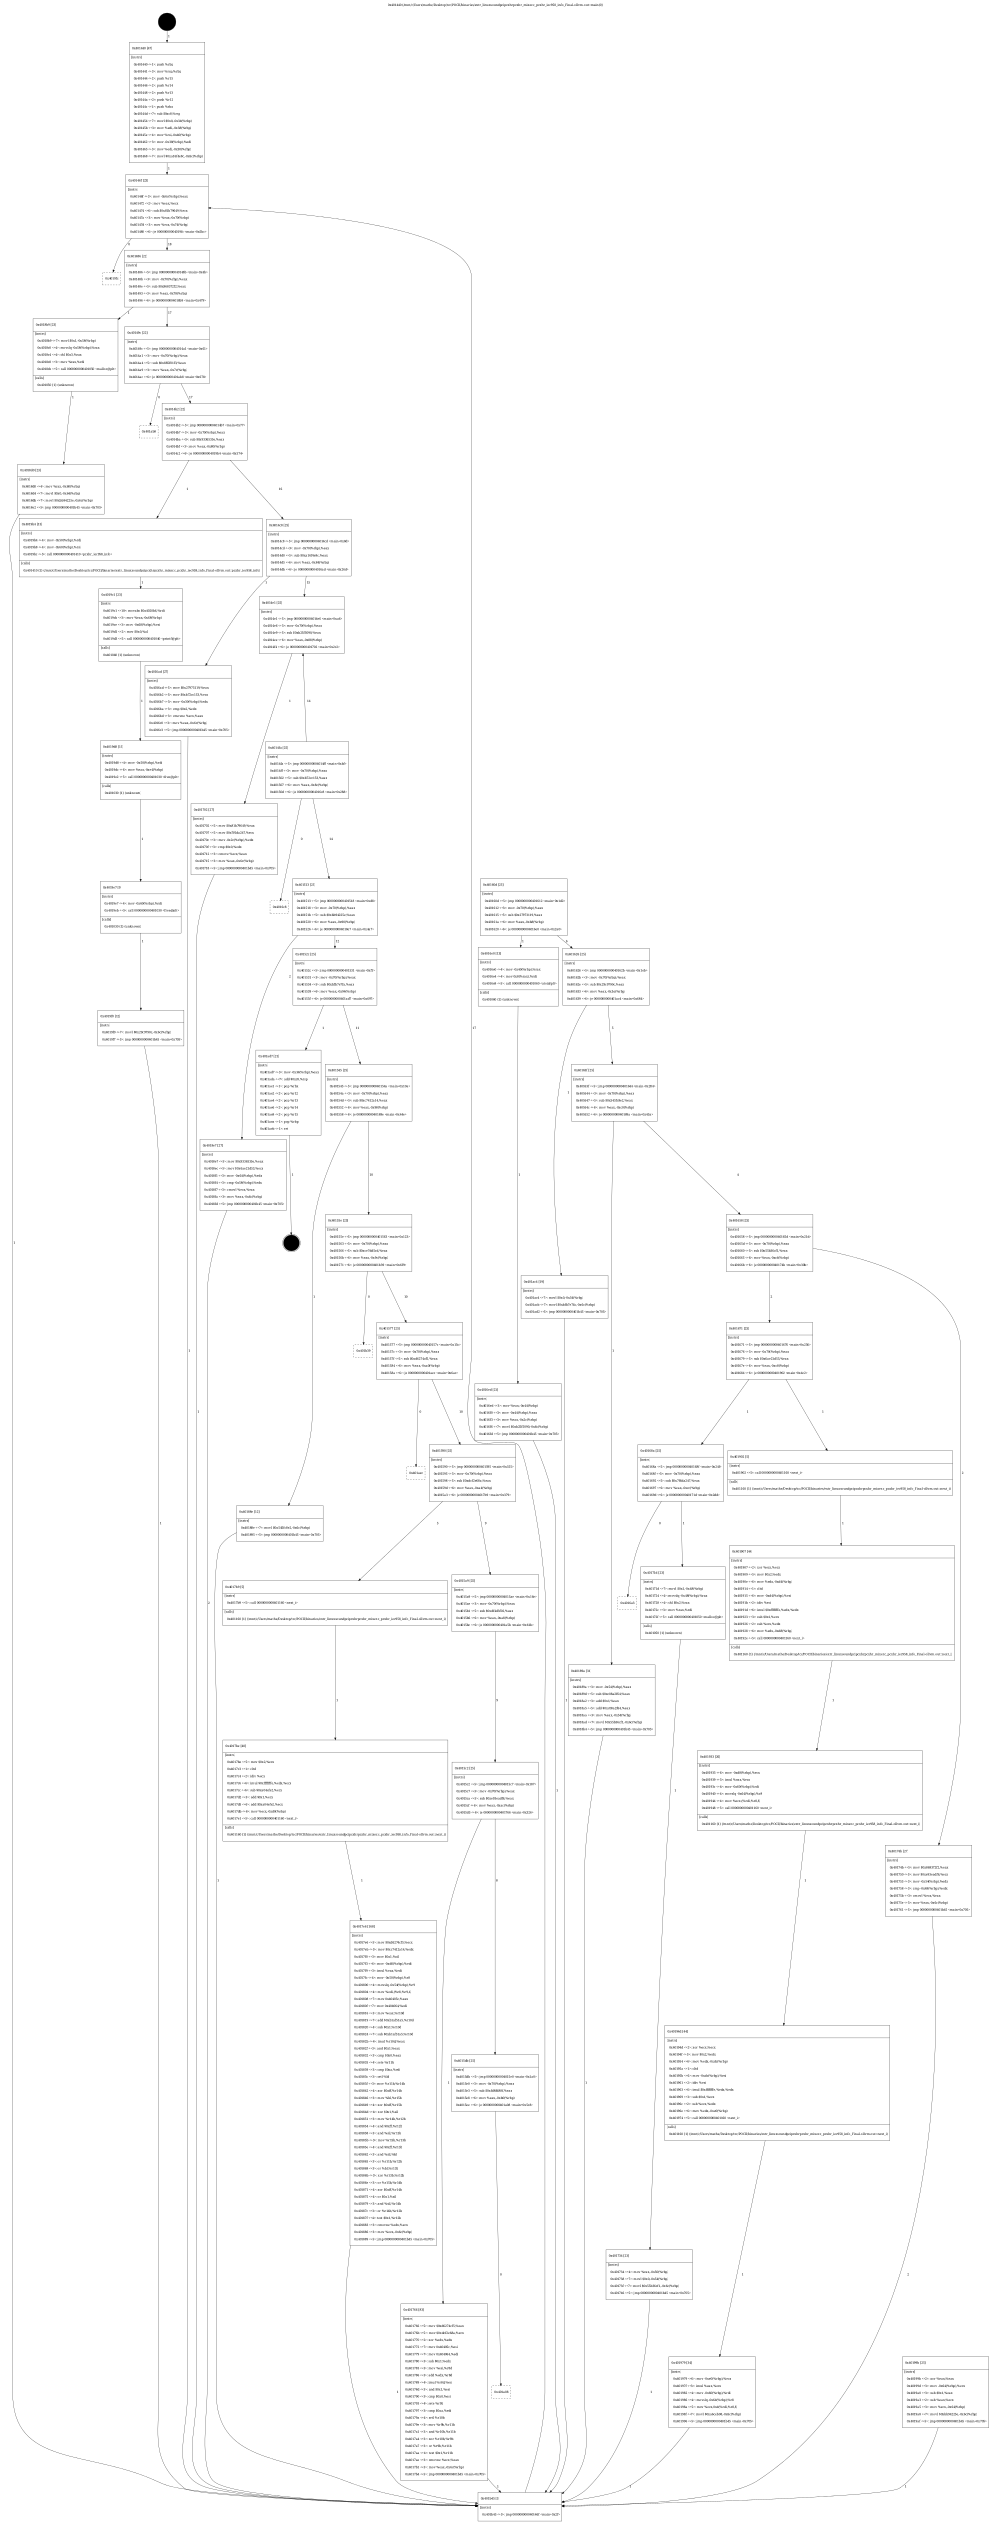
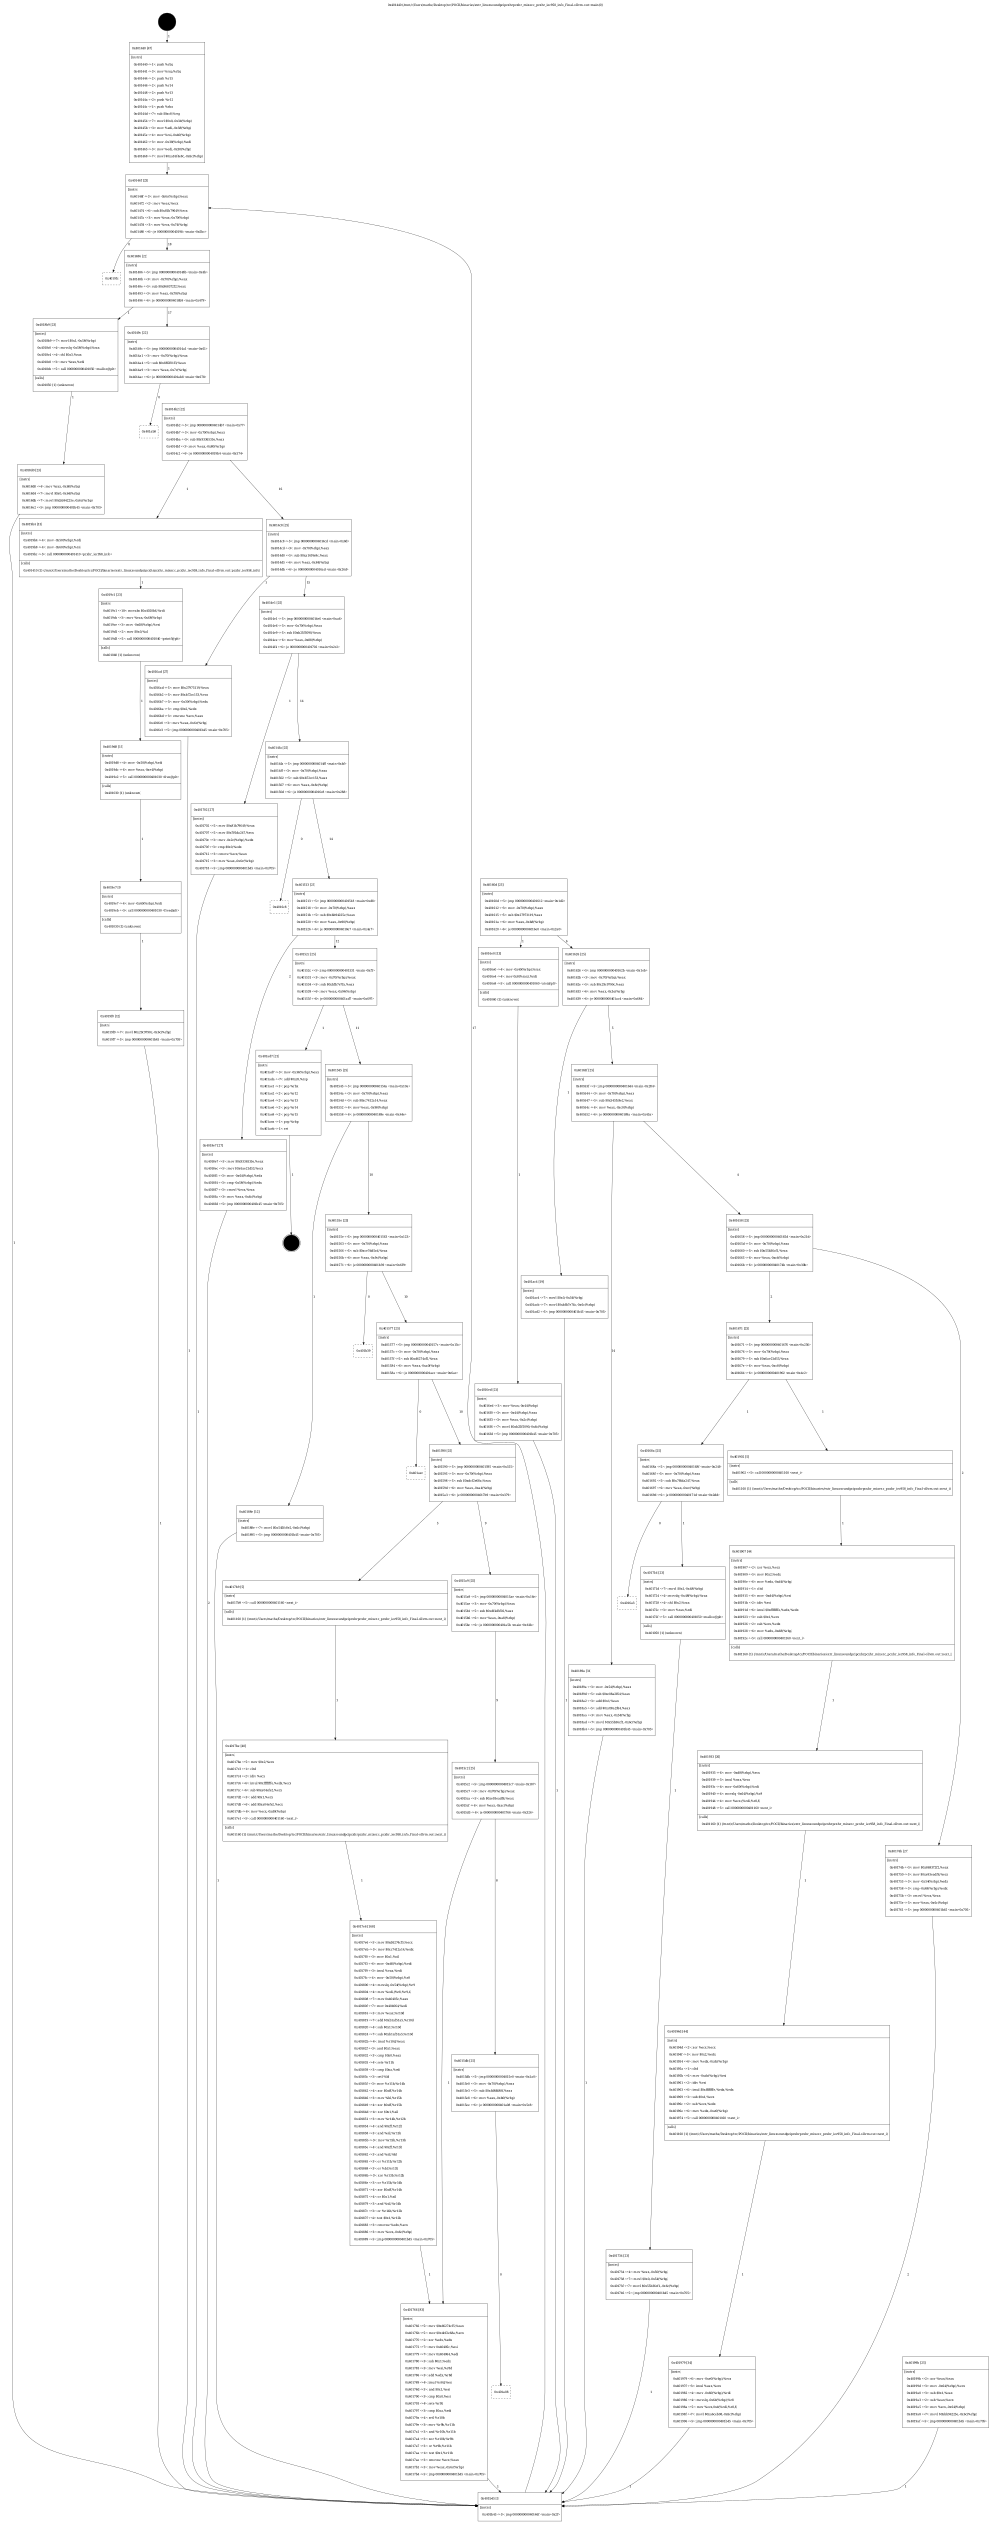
edge "0x40149c [22]" -> "0x4014b2 [22]": removed, label "17"
edge "0x4014fa [25]" -> "0x4014e1 [25]": reversed
edge "0x40163f [25]" -> "0x40189a [31]": label " 1" -> " 14"
edge "0x4017e6 [168]" -> "0x401b45 [5]": now "0x4017e6 [168]" -> "0x401766 [83]"
